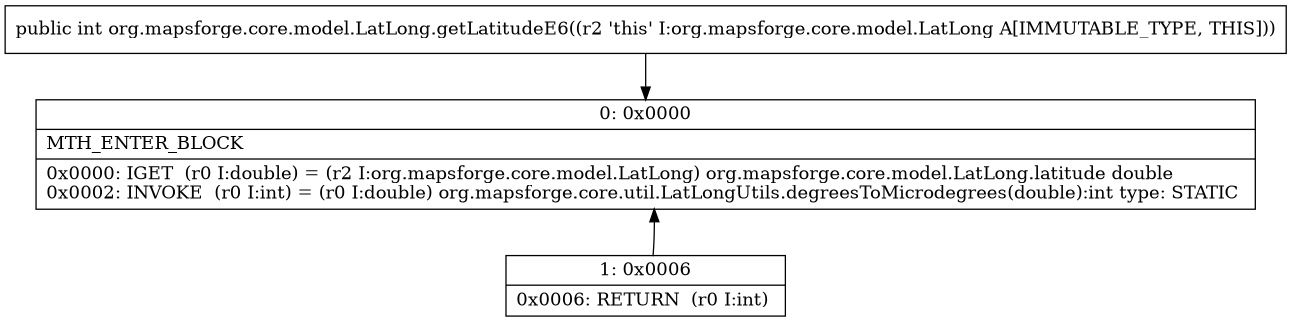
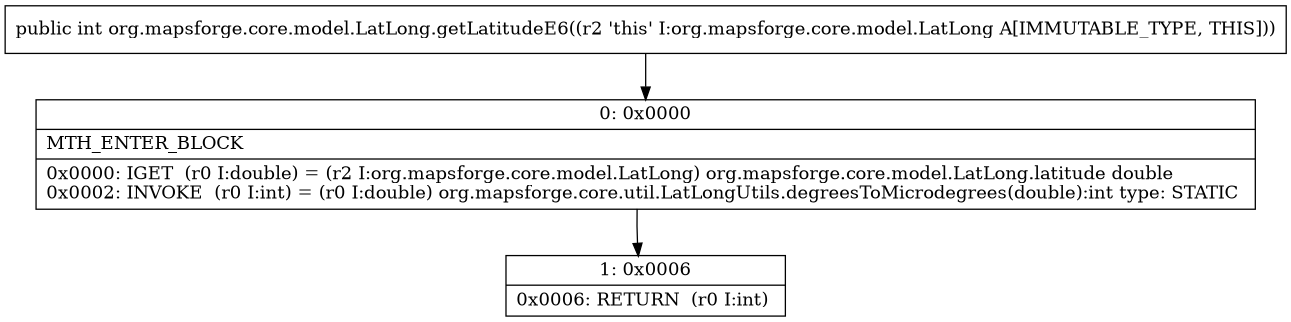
edge "1: 0x0006" -> "0: 0x0000": reversed
